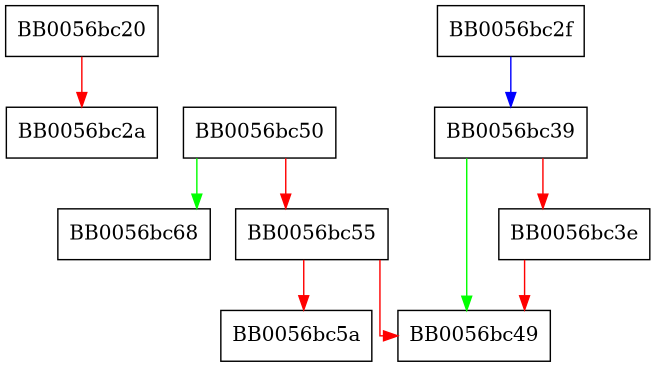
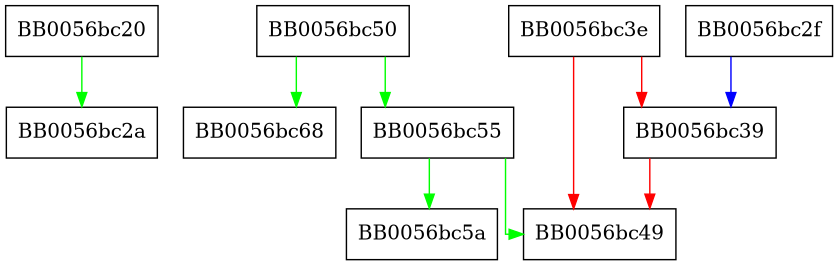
edge "BB0056bc20" -> "BB0056bc2a": color red -> green
edge "BB0056bc50" -> "BB0056bc55": color red -> green
edge "BB0056bc39" -> "BB0056bc3e": reversed
edge "BB0056bc39" -> "BB0056bc49": color green -> red
edge "BB0056bc55" -> "BB0056bc5a": color red -> green
edge "BB0056bc55" -> "BB0056bc49": color red -> green
